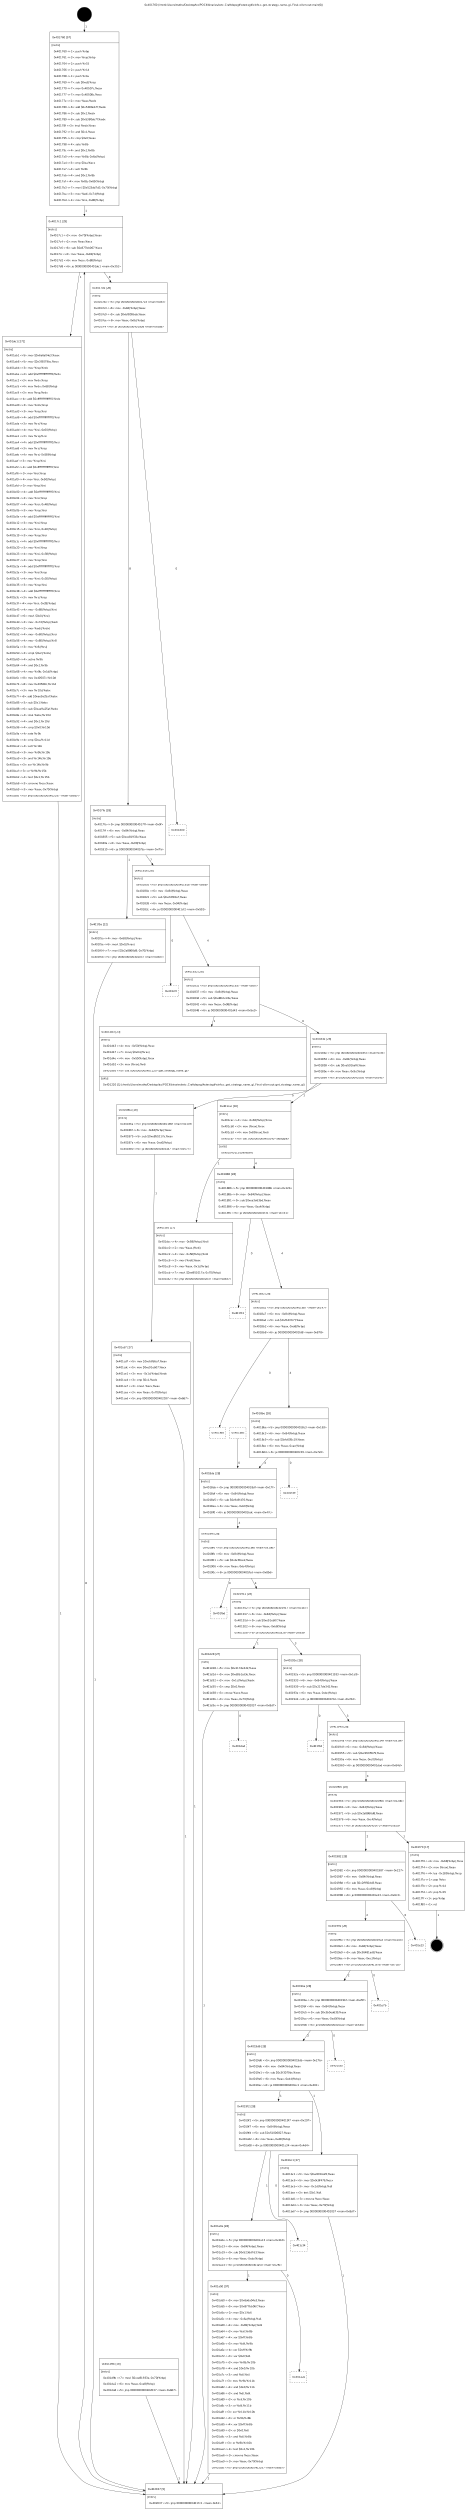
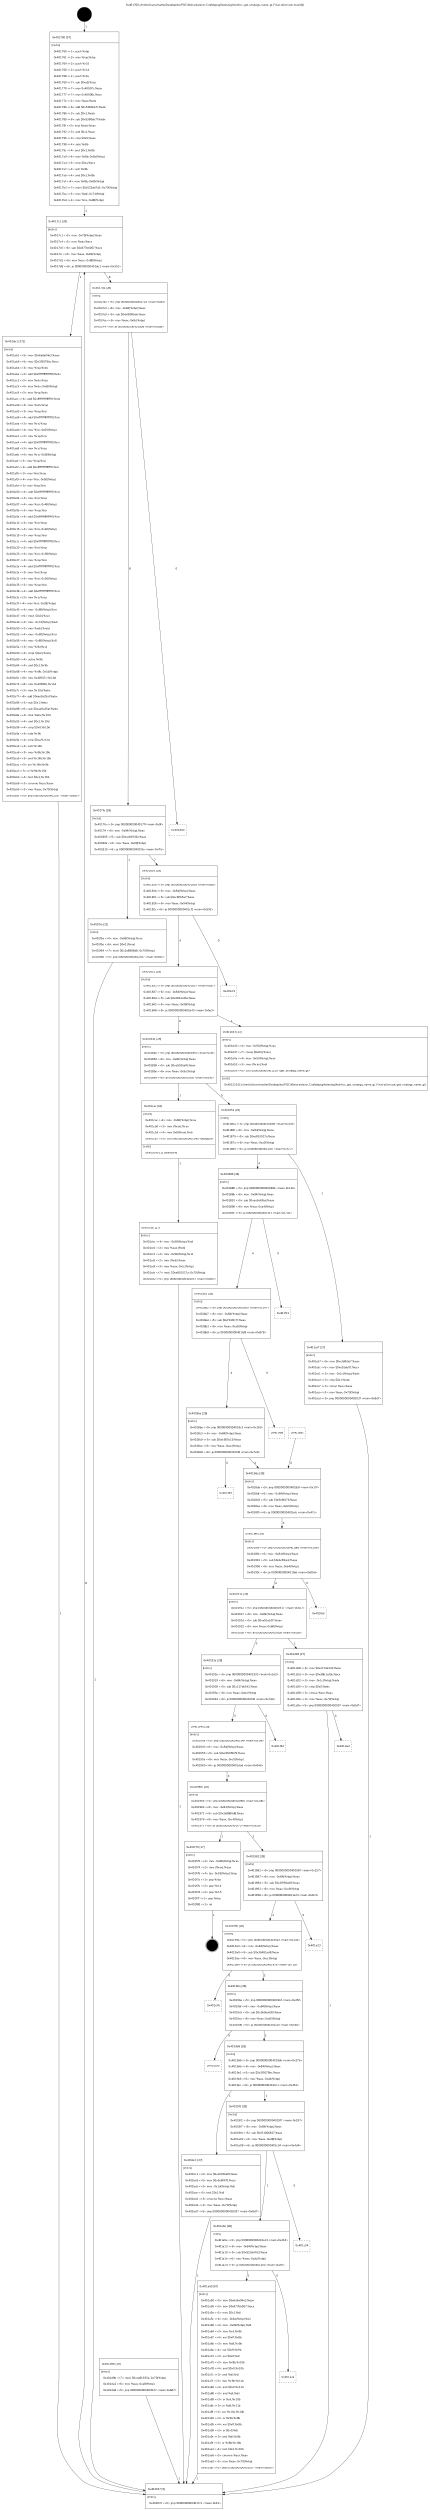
edge "0x401cac [16]" -> "0x401886 [28]": now "0x40186a [28]" -> "0x401886 [28]"
